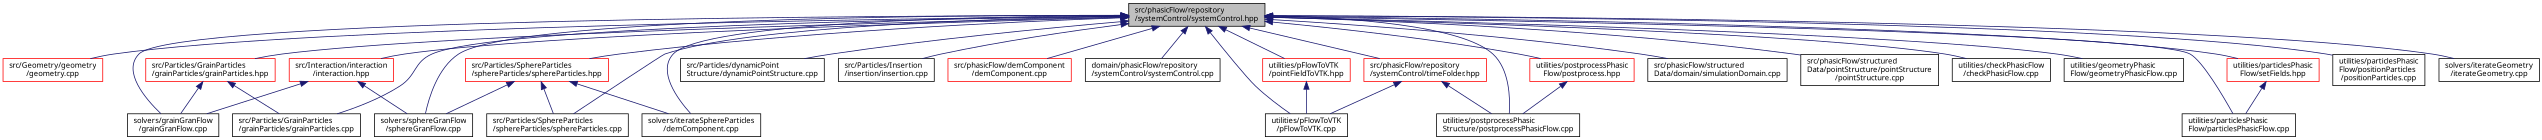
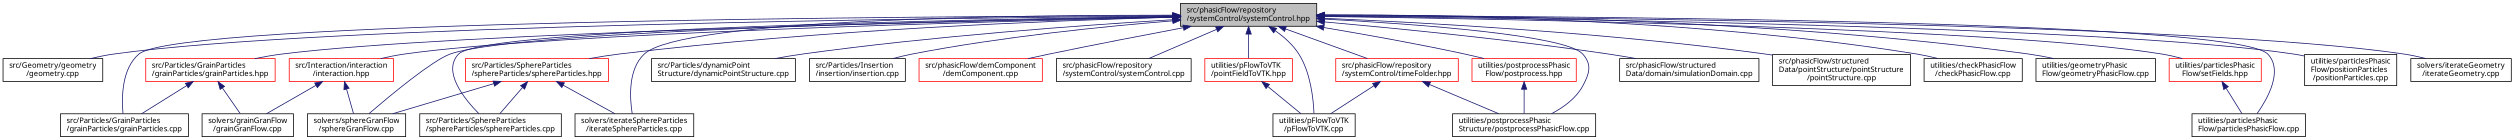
edge "solvers/grainGranFlow /grainGranFlow.cpp" -> "src/phasicFlow/repository /systemControl/systemControl.hpp": removed
node "src/Geometry/geometry /geometry.cpp": color red -> black
node "domain/phasicFlow/repository /systemControl/systemControl.cpp": label "domain/phasicFlow/repository /systemControl/systemControl.cpp" -> "src/phasicFlow/repository /systemControl/systemControl.cpp"
node "solvers/iterateSphereParticles /demComponent.cpp": label "solvers/iterateSphereParticles /demComponent.cpp" -> "solvers/iterateSphereParticles /iterateSphereParticles.cpp"
